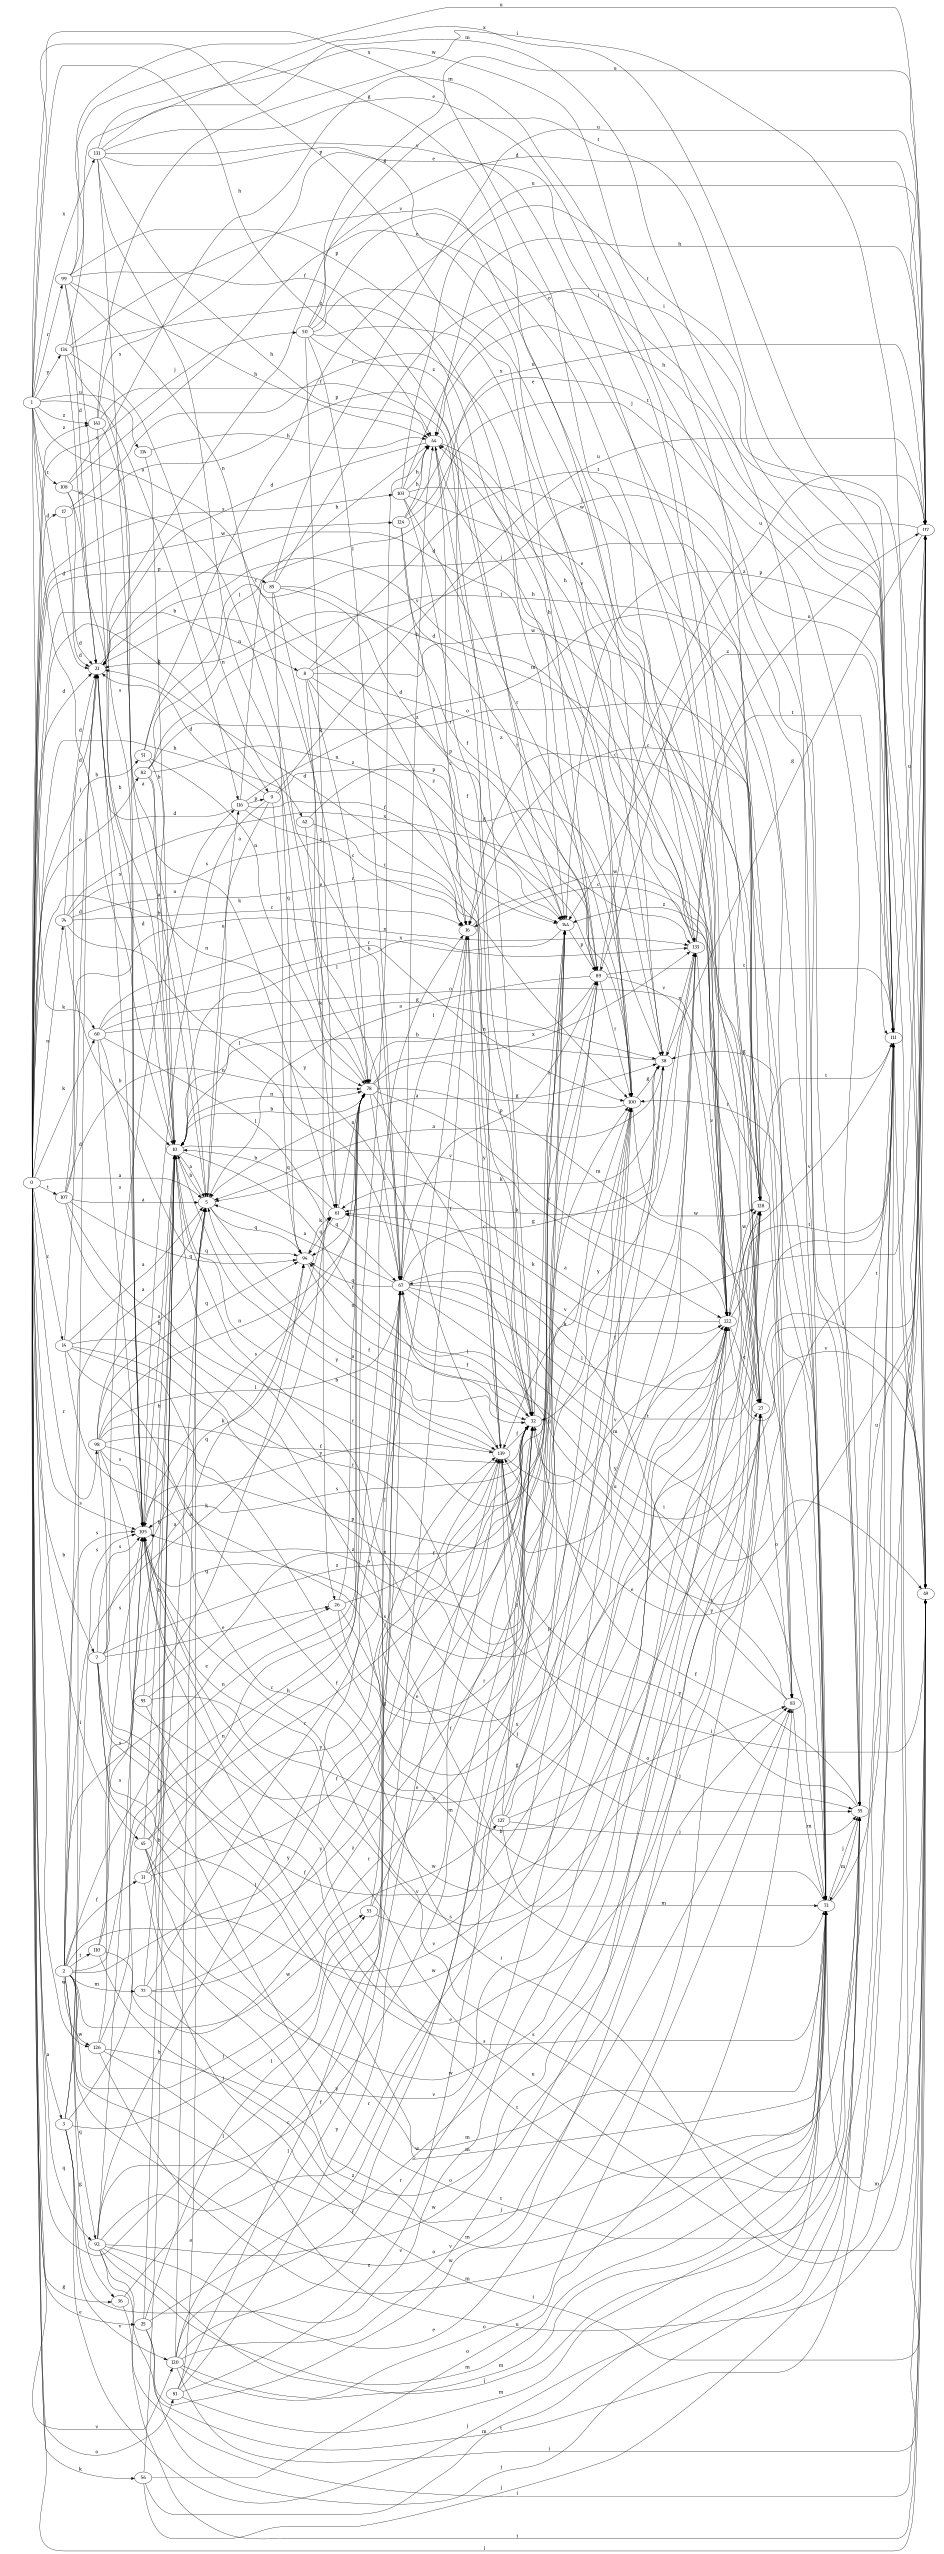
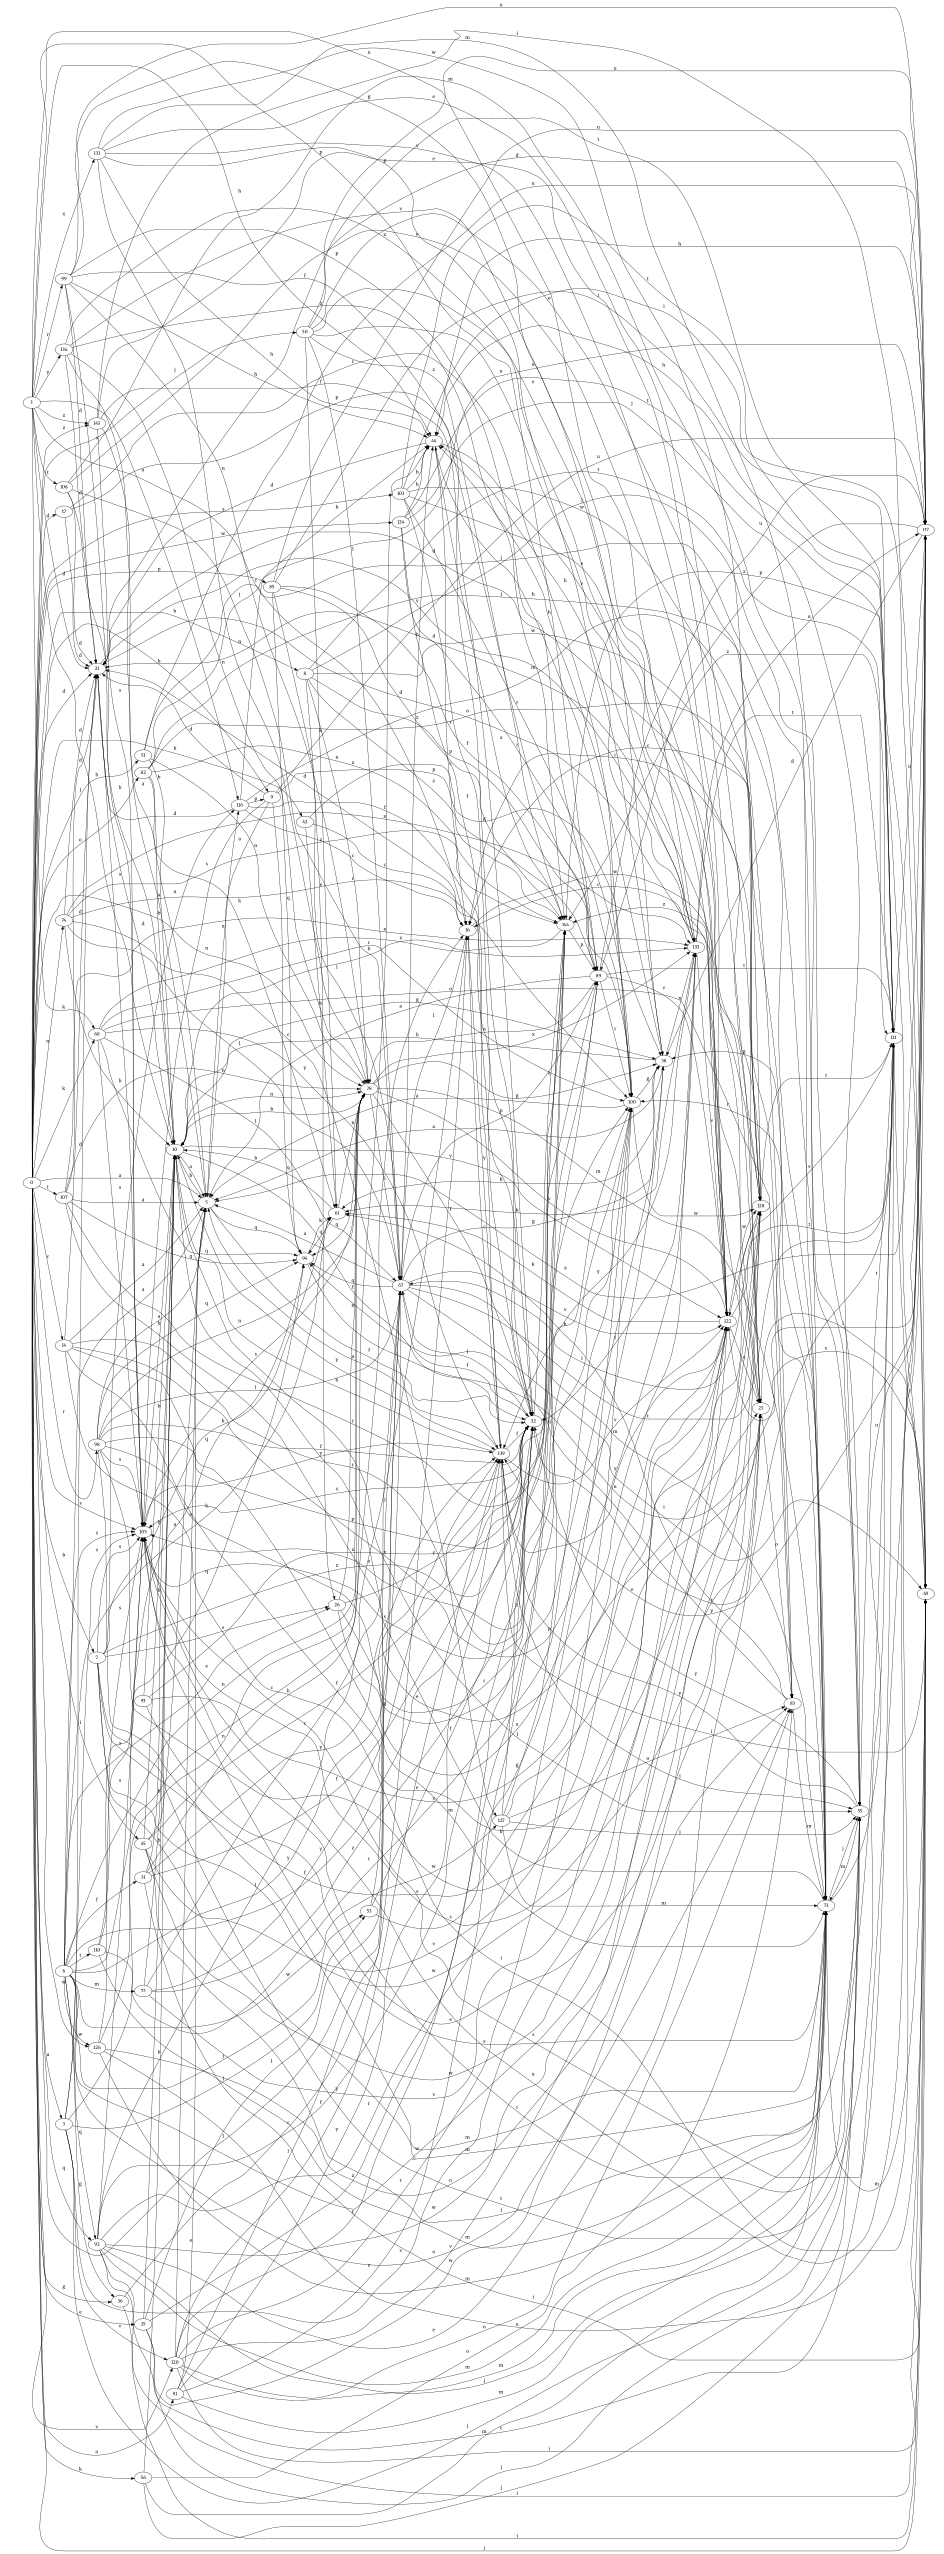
edge "134" -> "111": now "134" -> "133"
node "114": removed
edge "131" -> "105": removed, label "s"
edge "74" -> "16": now "74" -> "127"
node "2": label "2" -> "6"
